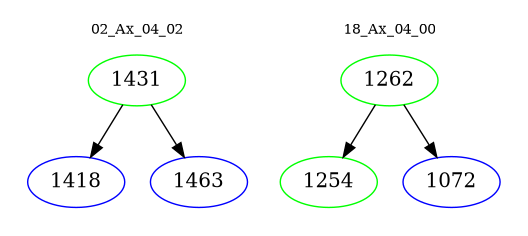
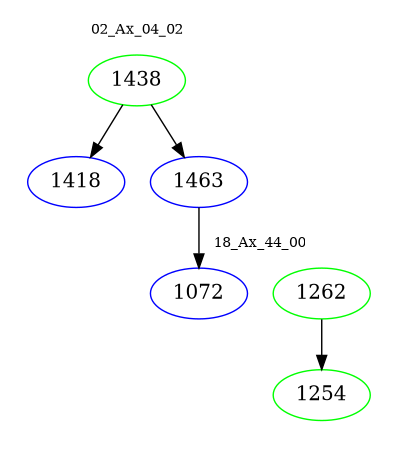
cluster "18_Ax_04_00": label "18_Ax_04_00" -> "18_Ax_44_00"
node "1431": label "1431" -> "1438"
edge "1262" -> "1072": now "1463" -> "1072"
